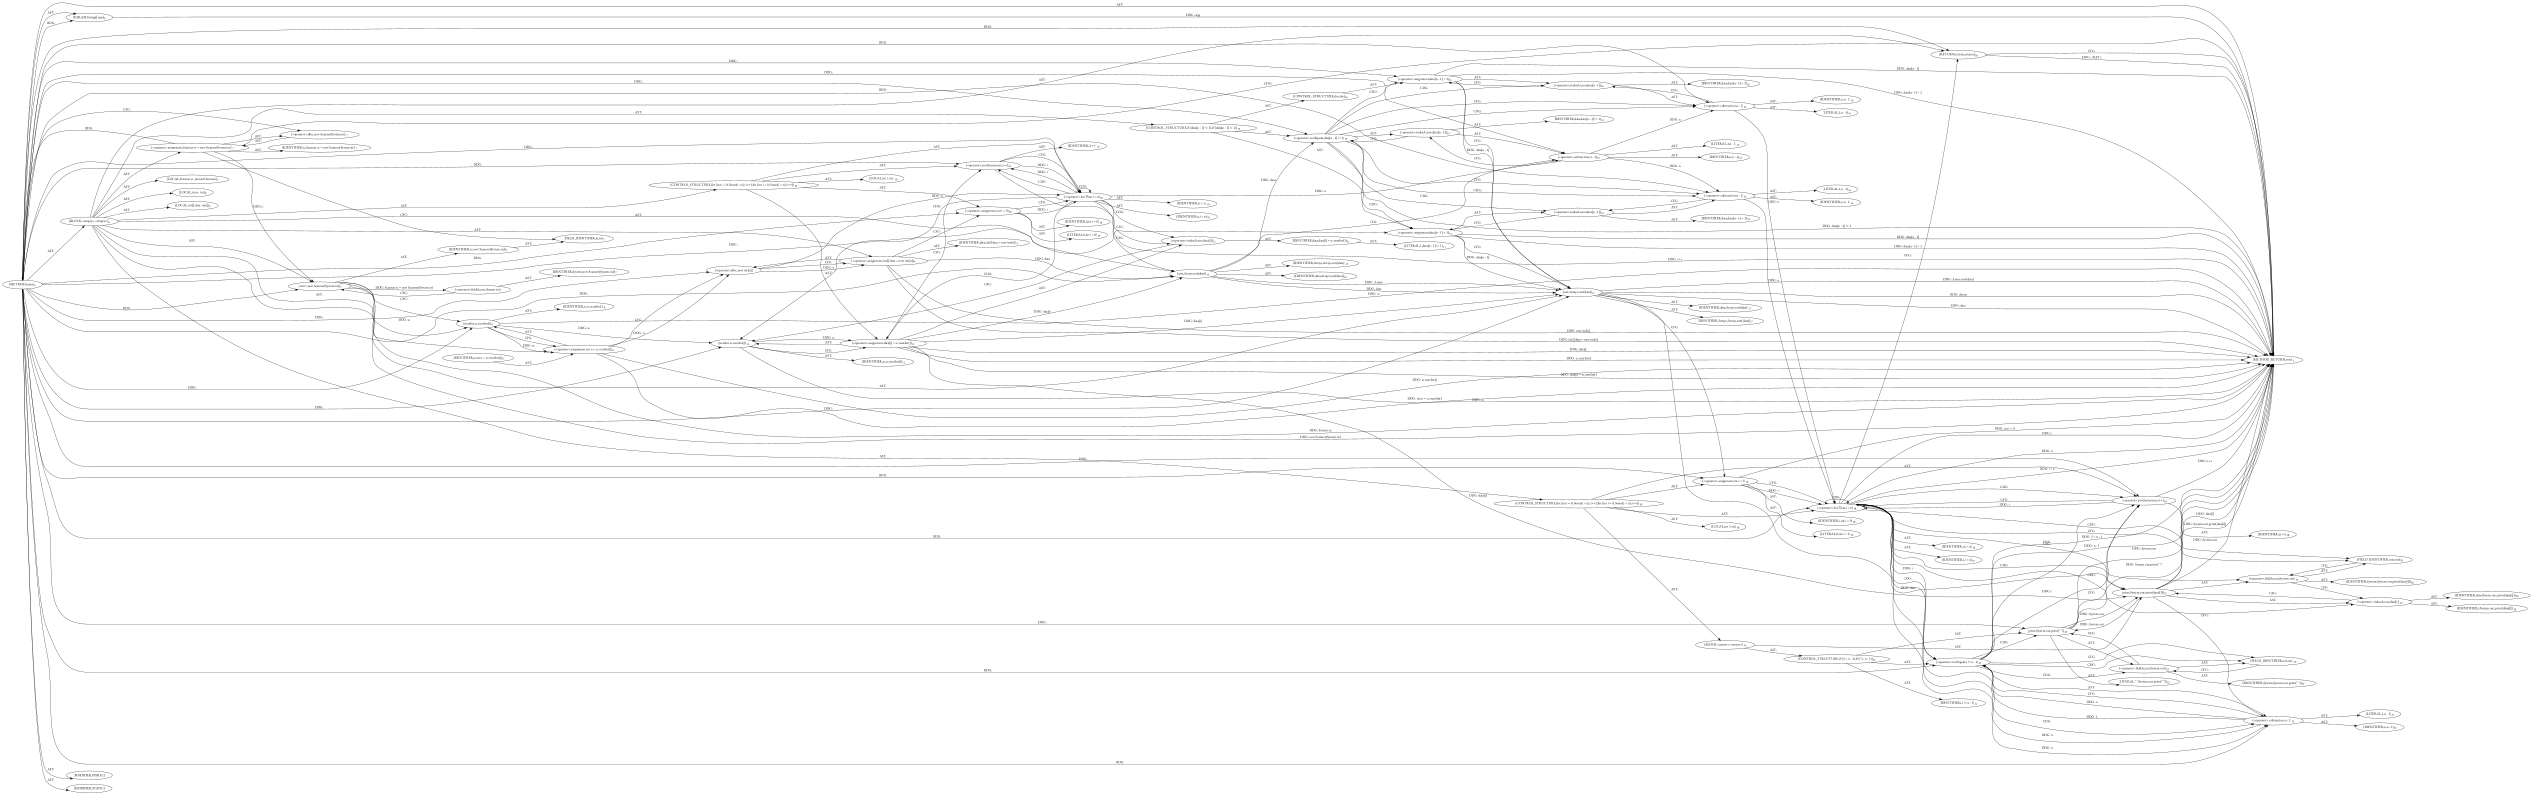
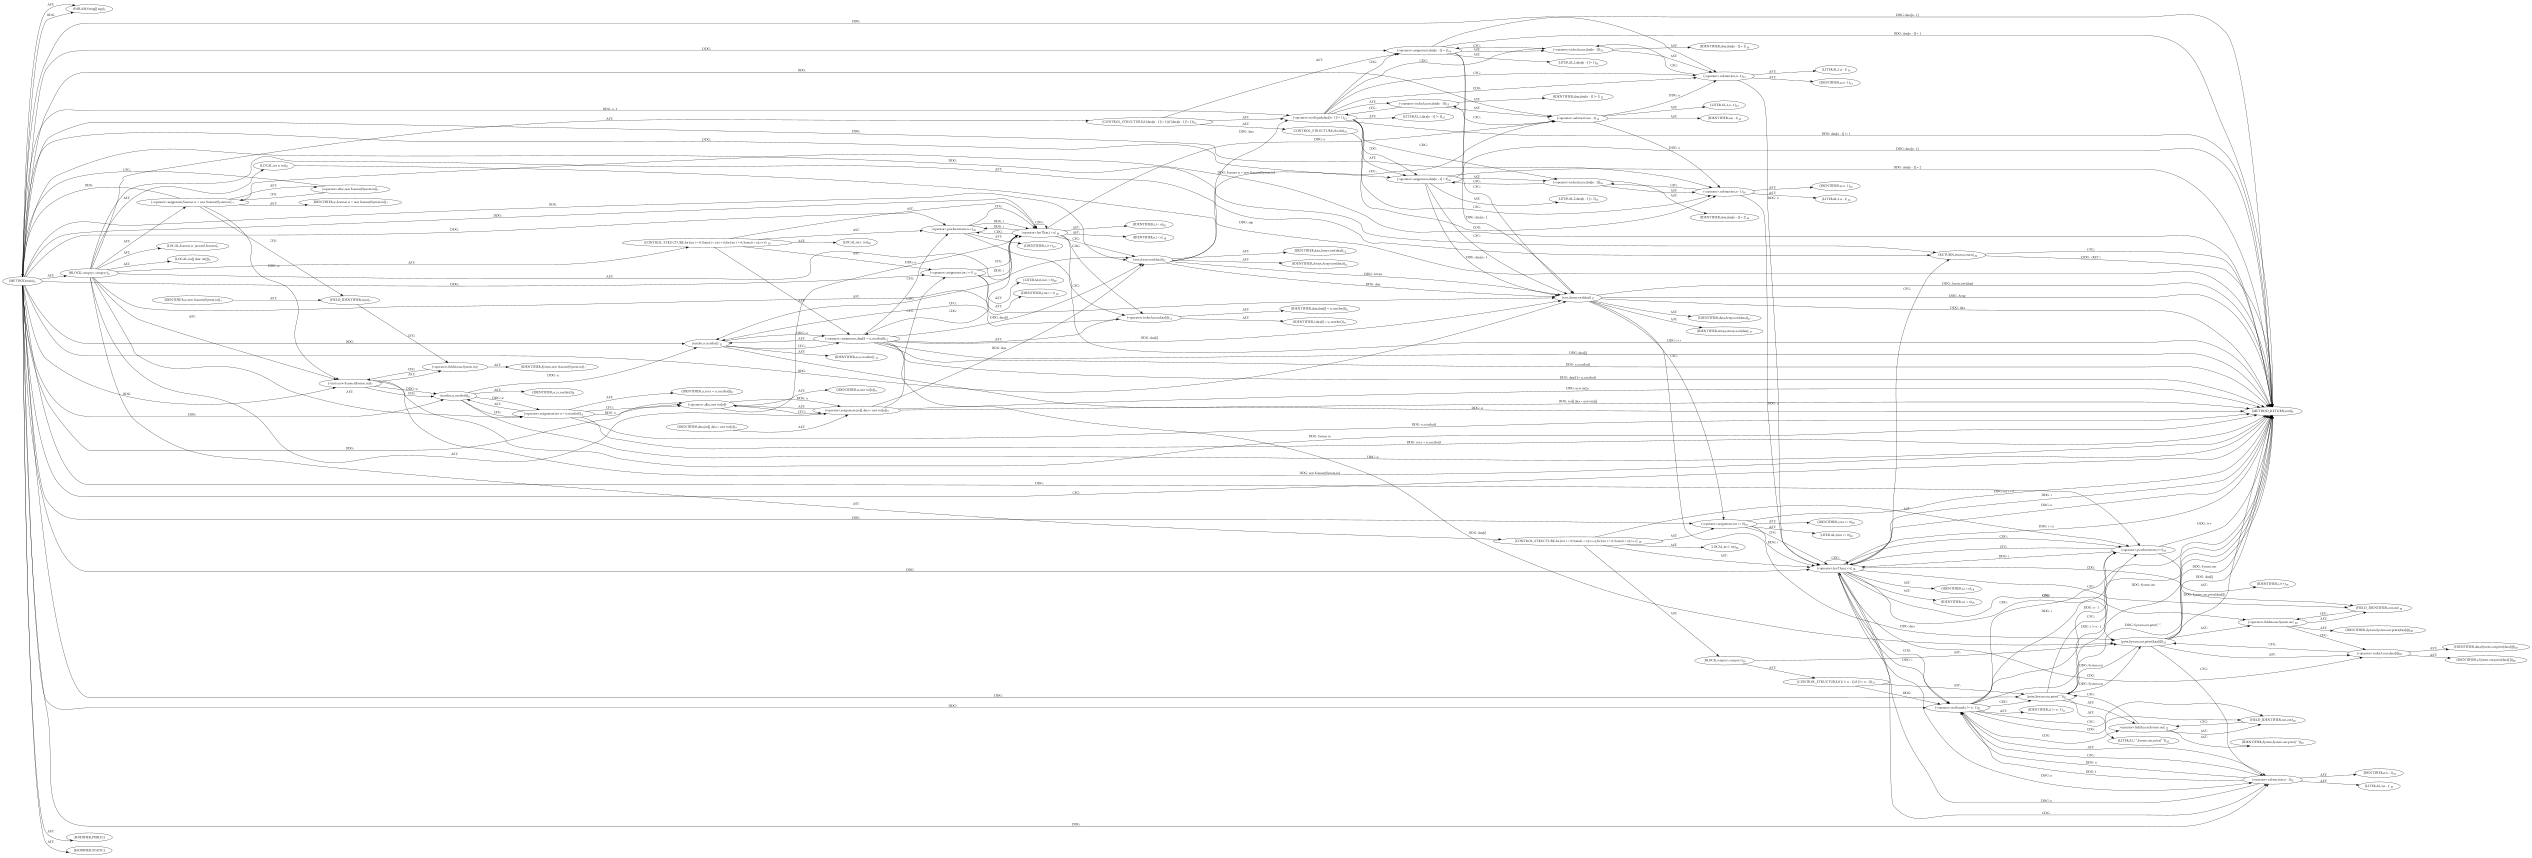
edge "(METHOD,main)" -> "(METHOD_RETURN,void)": label "AST: " -> "CFG: "
edge "(PARAM,String[] args)" -> "(METHOD_RETURN,void)": now "(LOCAL,int n: int)" -> "(METHOD_RETURN,void)"
node "(LITERAL,1,data[n - 1] = 1)": added
edge "(METHOD,main)" -> "(<operator>.notEquals,data[n - 1] != 1)": label "DDG: " -> "DDG: n - 1"
edge "(<operator>.assignment,Scanner sc = new Scanner(System.in))" -> "(METHOD_RETURN,void)": label "CDG: " -> "DDG: Scanner sc = new Scanner(System.in)"
edge "(METHOD,main)" -> "(<operator>.alloc,new Scanner(System.in))": reversed
edge "(<operator>.alloc,new Scanner(System.in))" -> "(<operator>.assignment,Scanner sc = new Scanner(System.in))": label "AST: " -> "CFG: "
node "(LITERAL,2,data[n - 1] = 2)": added
edge "(<operator>.assignment,Scanner sc = new Scanner(System.in))" -> "(<init>,new Scanner(System.in))": label "DDG: i" -> "DDG: sc"
edge "(IDENTIFIER,data,data[i] = sc.nextInt())" -> "(LITERAL,1,data[n - 1] != 1)": now "(<operator>.notEquals,data[n - 1] != 1)" -> "(LITERAL,1,data[n - 1] != 1)"
edge "(<operator>.assignment,int[] data = new int[n])" -> "(IDENTIFIER,data,int[] data = new int[n])": reversed
edge "(<init>,new Scanner(System.in))" -> "(IDENTIFIER,sc,new Scanner(System.in))": removed, label "AST:"
edge "(<init>,new Scanner(System.in))" -> "(<operator>.fieldAccess,System.in)": label "DDG: Scanner sc = new Scanner(System.in)" -> "AST: "
node "(IDENTIFIER,i,data[i] = sc.nextInt())": added
edge "(FIELD_IDENTIFIER,in,in)" -> "(<operator>.fieldAccess,System.in)": added, label "CFG:"
edge "(IDENTIFIER,n,int n = sc.nextInt())" -> "(<operator>.assignment,int n = sc.nextInt())": reversed
node "(IDENTIFIER,n,new int[n])": added
edge "(CONTROL_STRUCTURE,if (i != n - 1),if (i != n - 1))" -> "(<operator>.notEquals,i != n - 1)": label "AST: " -> "DDG: "
edge "(CONTROL_STRUCTURE,if (i != n - 1),if (i != n - 1))" -> "(IDENTIFIER,i,i != n - 1)": now "(<operator>.notEquals,i != n - 1)" -> "(IDENTIFIER,i,i != n - 1)"
